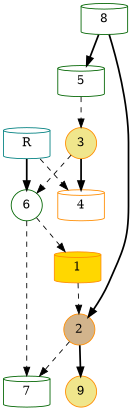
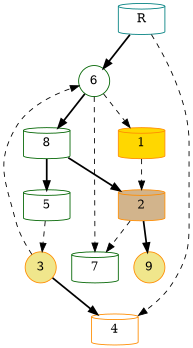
edge "6" -> "8": added
node "2": shape circle -> cylinder
